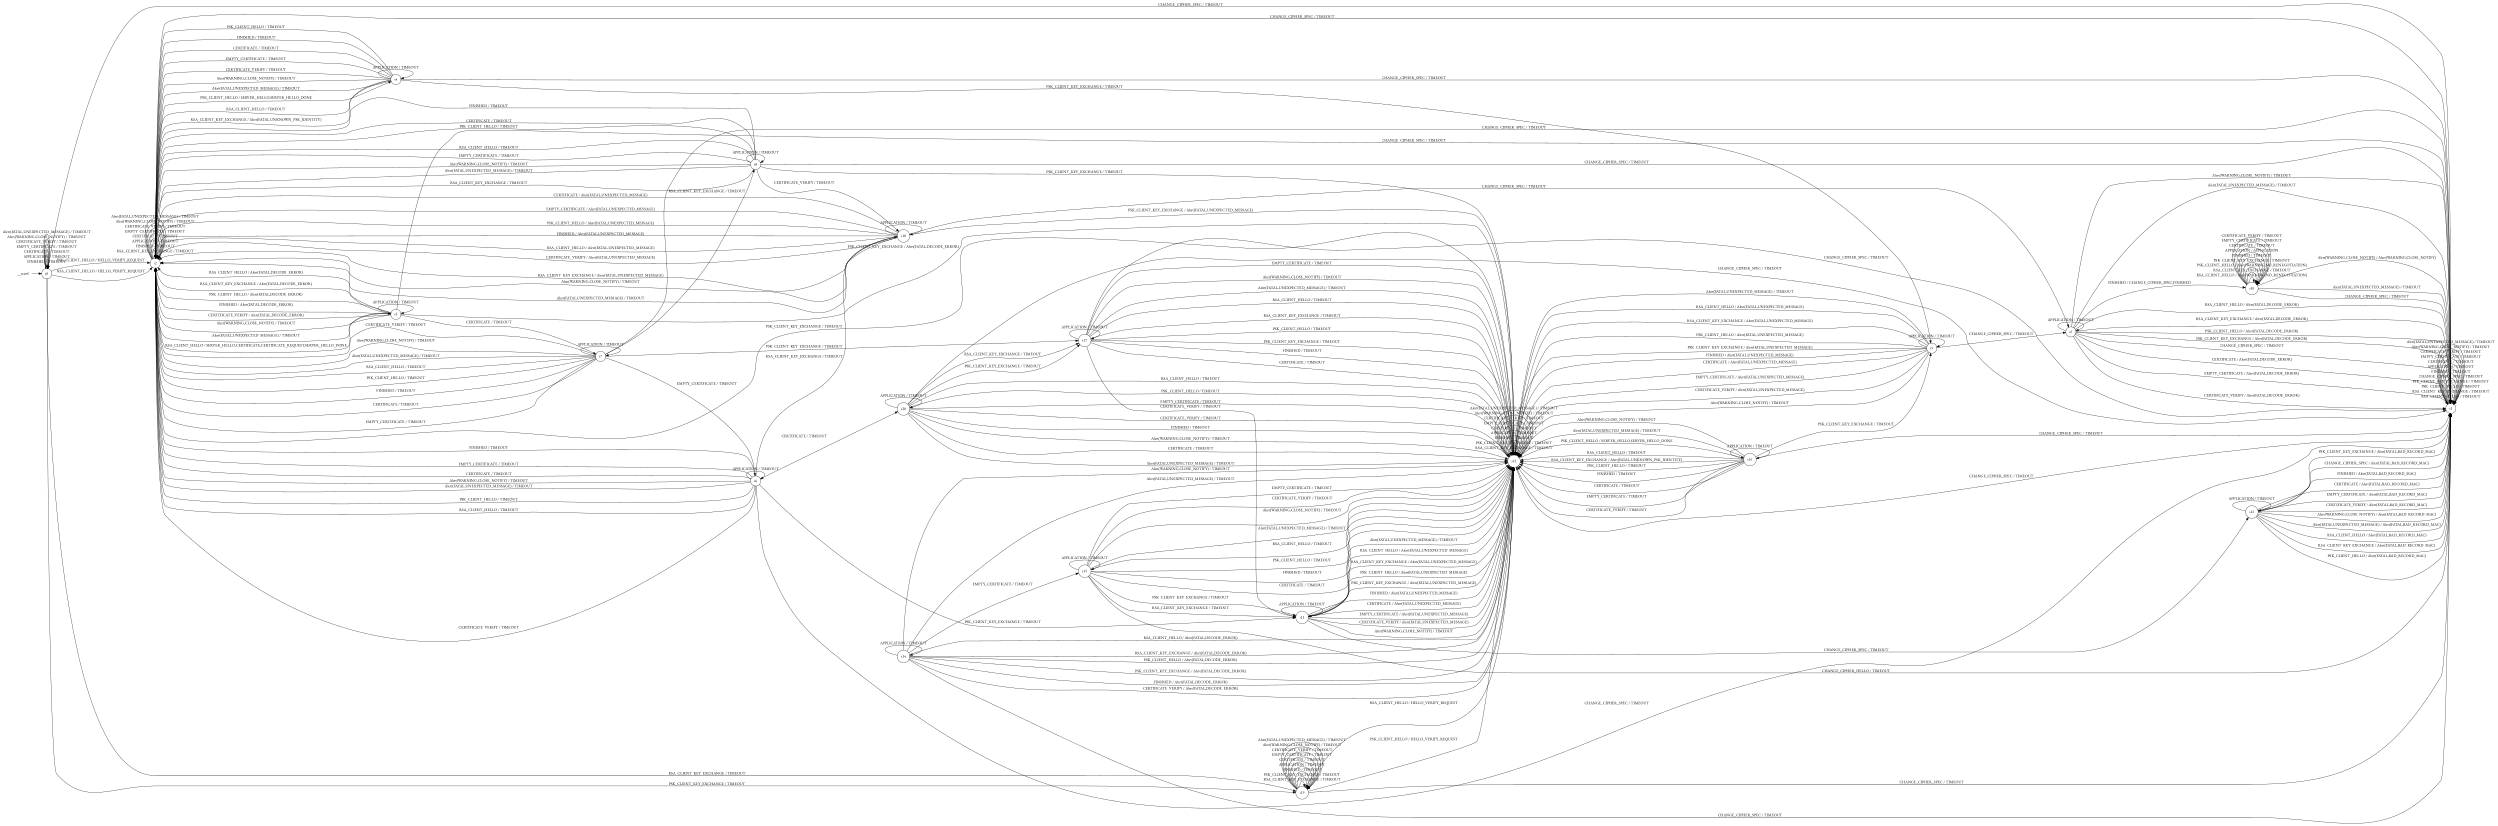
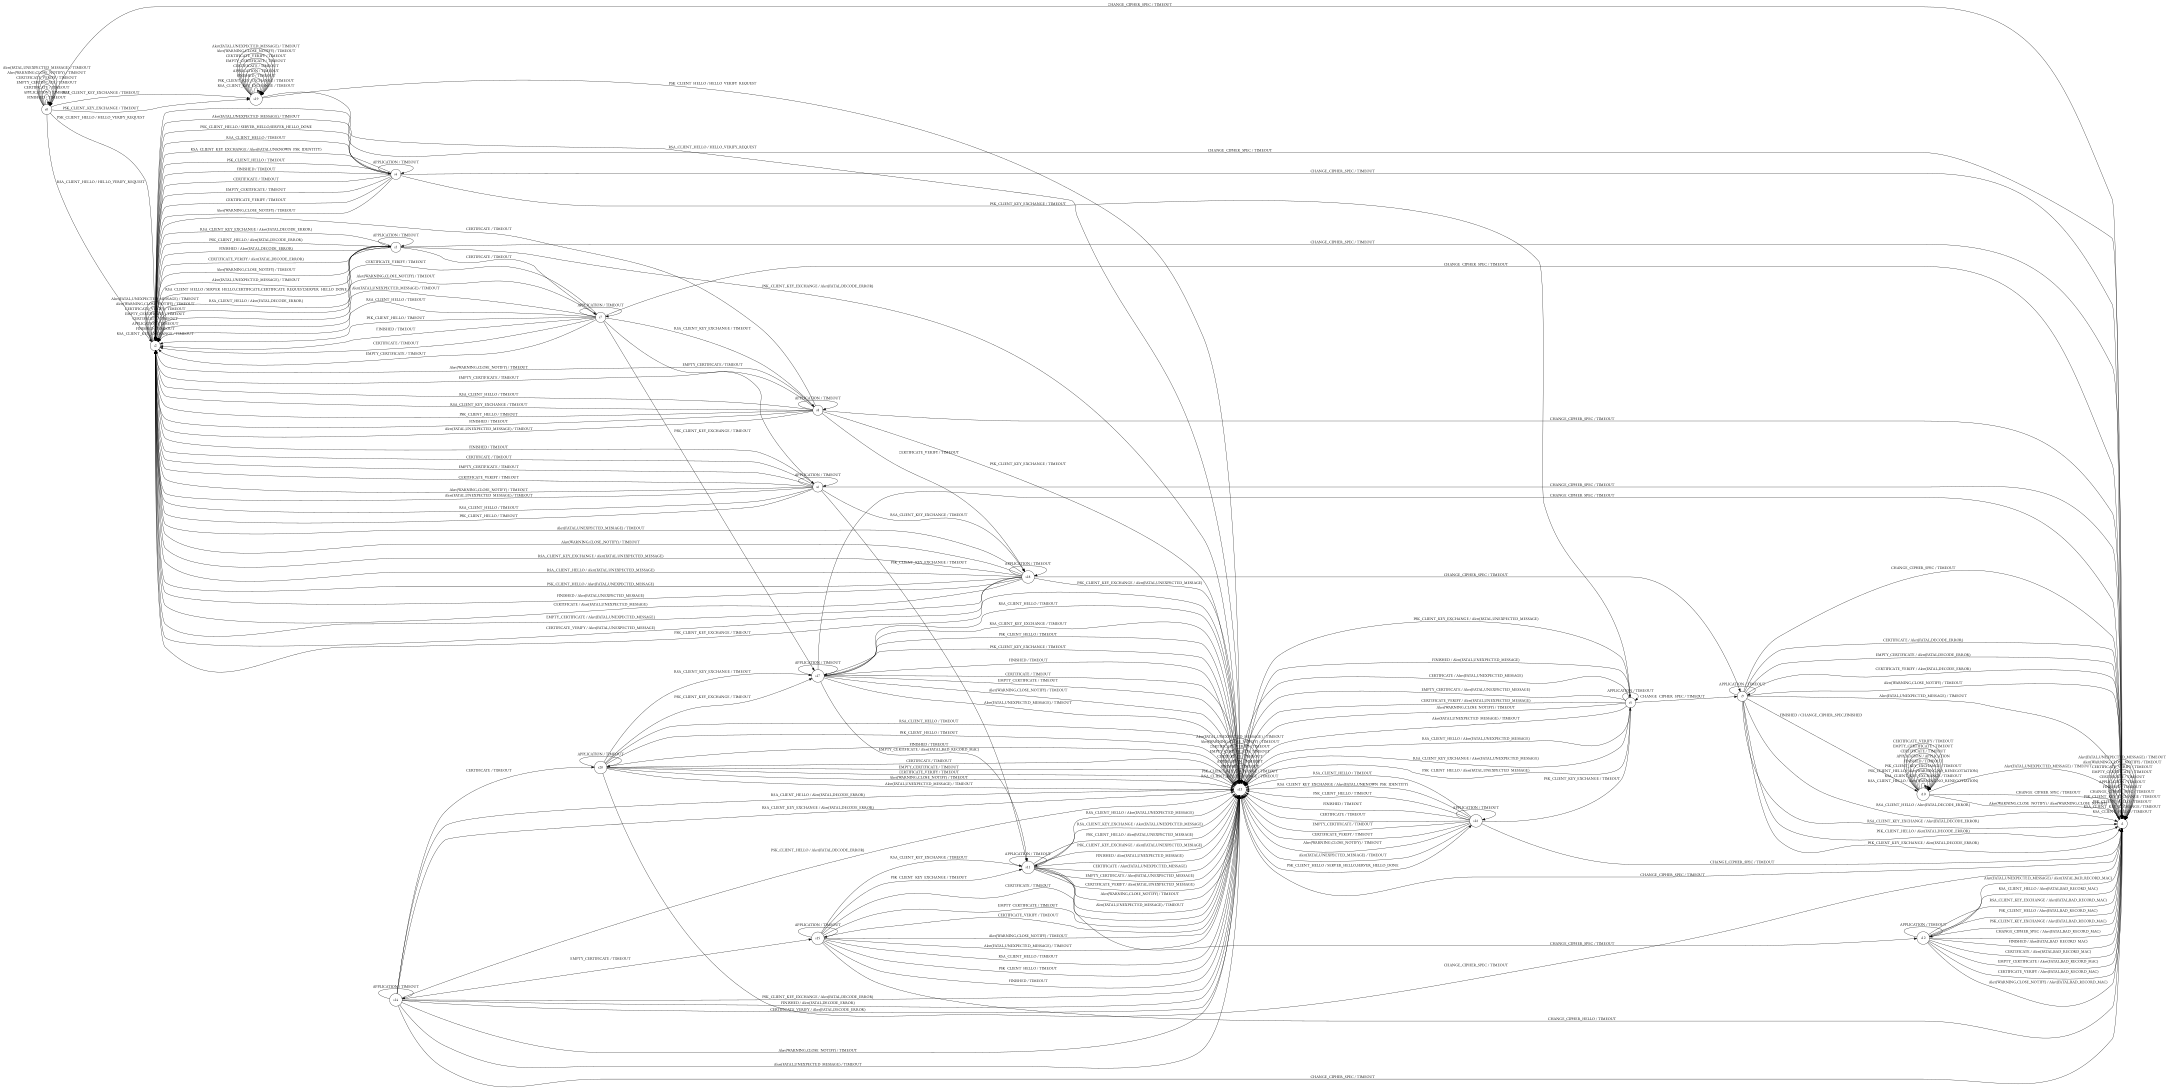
node "__start0": removed
edge "s17" -> "s11": label "CERTIFICATE_VERIFY / TIMEOUT" -> "EMPTY_CERTIFICATE / Alert(FATAL,BAD_RECORD_MAC)"
edge "s6" -> "s20": now "s14" -> "s20"
edge "s19" -> "s1": removed, label "CHANGE_CIPHER_SPEC / TIMEOUT"
